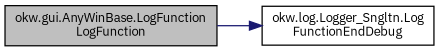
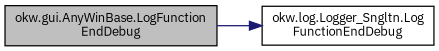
node "okw.gui.AnyWinBase.LogFunction LogFunction": label "okw.gui.AnyWinBase.LogFunction LogFunction" -> "okw.gui.AnyWinBase.LogFunction EndDebug"
